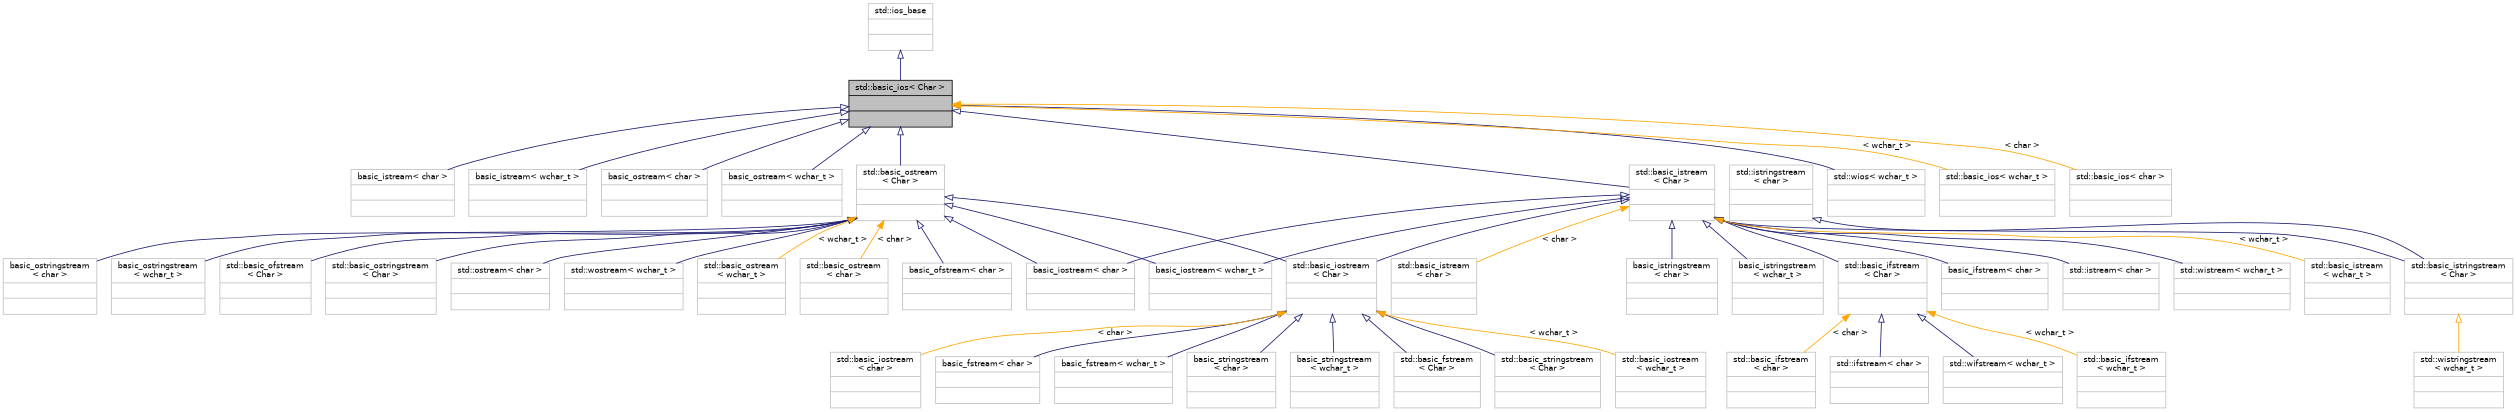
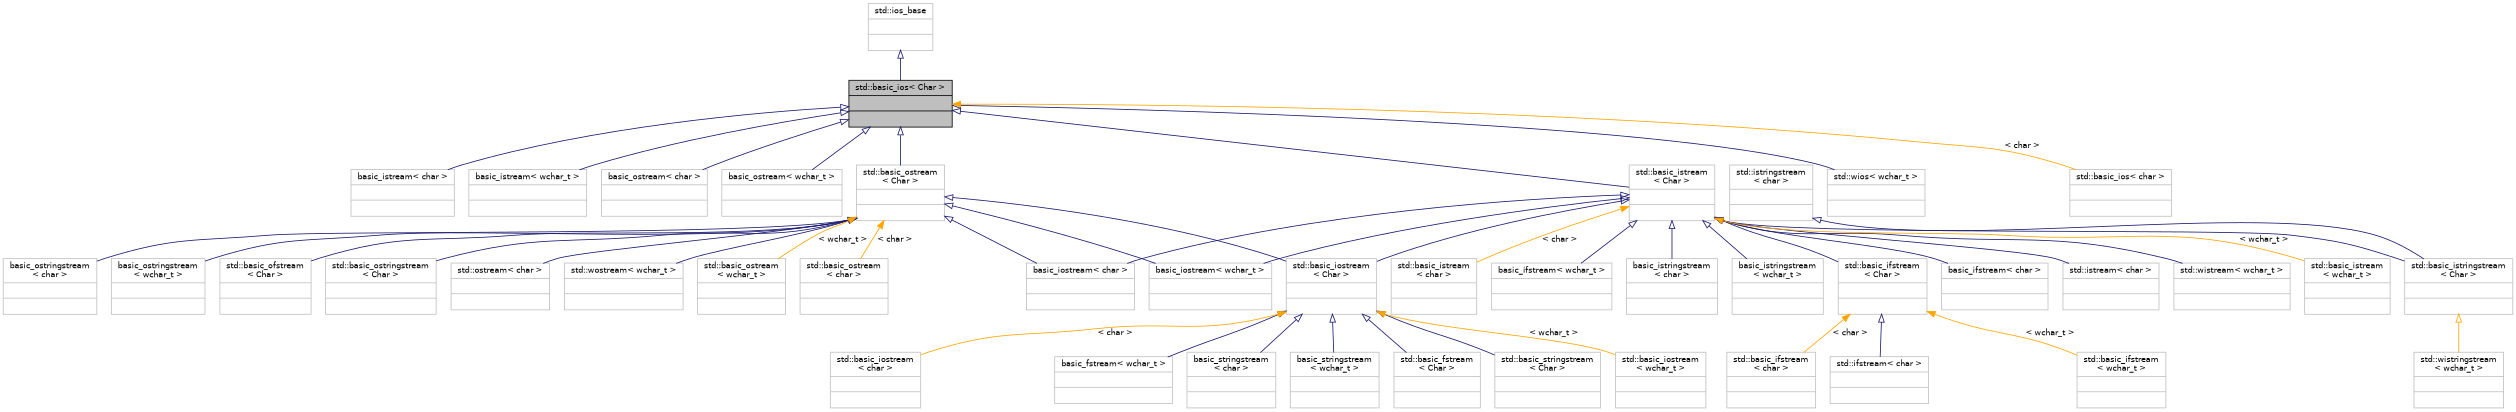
node "std::basic_ios< wchar_t >": removed
node "basic_ofstream< char >": removed
node "basic_ifstream< wchar_t >": added
node "basic_fstream< char >": removed
node "std::wifstream< wchar_t >": removed
